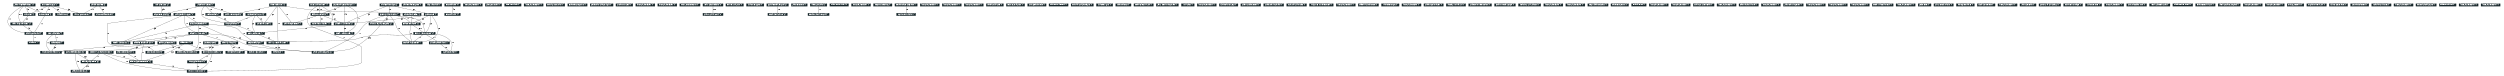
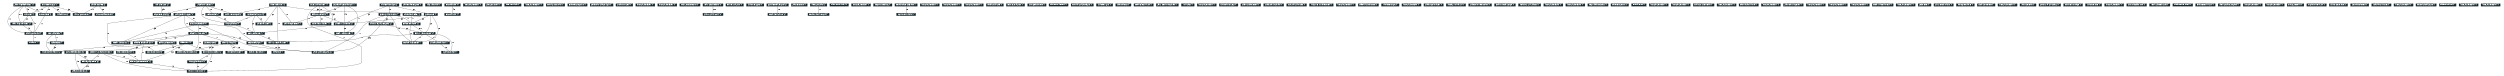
edge "Antônio A. Mattos de Castro [7]" -- "Eloá M. d. Santos Chiquetti [24]": now "Mauren L. de Araújo Bergmann [61]" -- "Eloá M. d. Santos Chiquetti [24]"
edge "Irina Lübeck [8]" -- "Claudia Acosta Duarte [9]": added, label "4.0"
